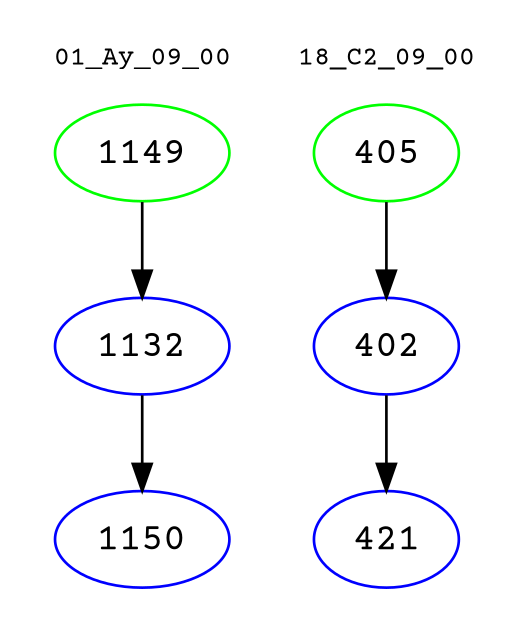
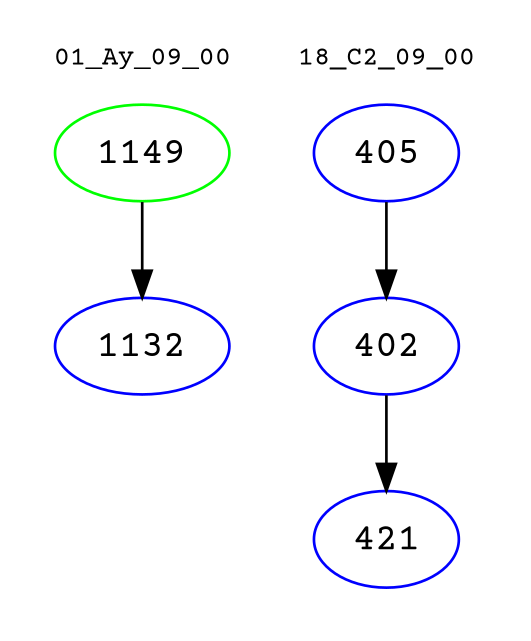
node "405": color green -> blue
node "1150": removed
